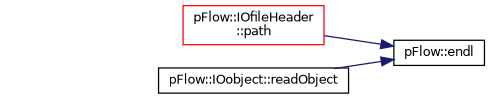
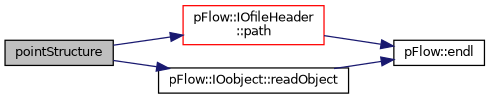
node "pointStructure": added
